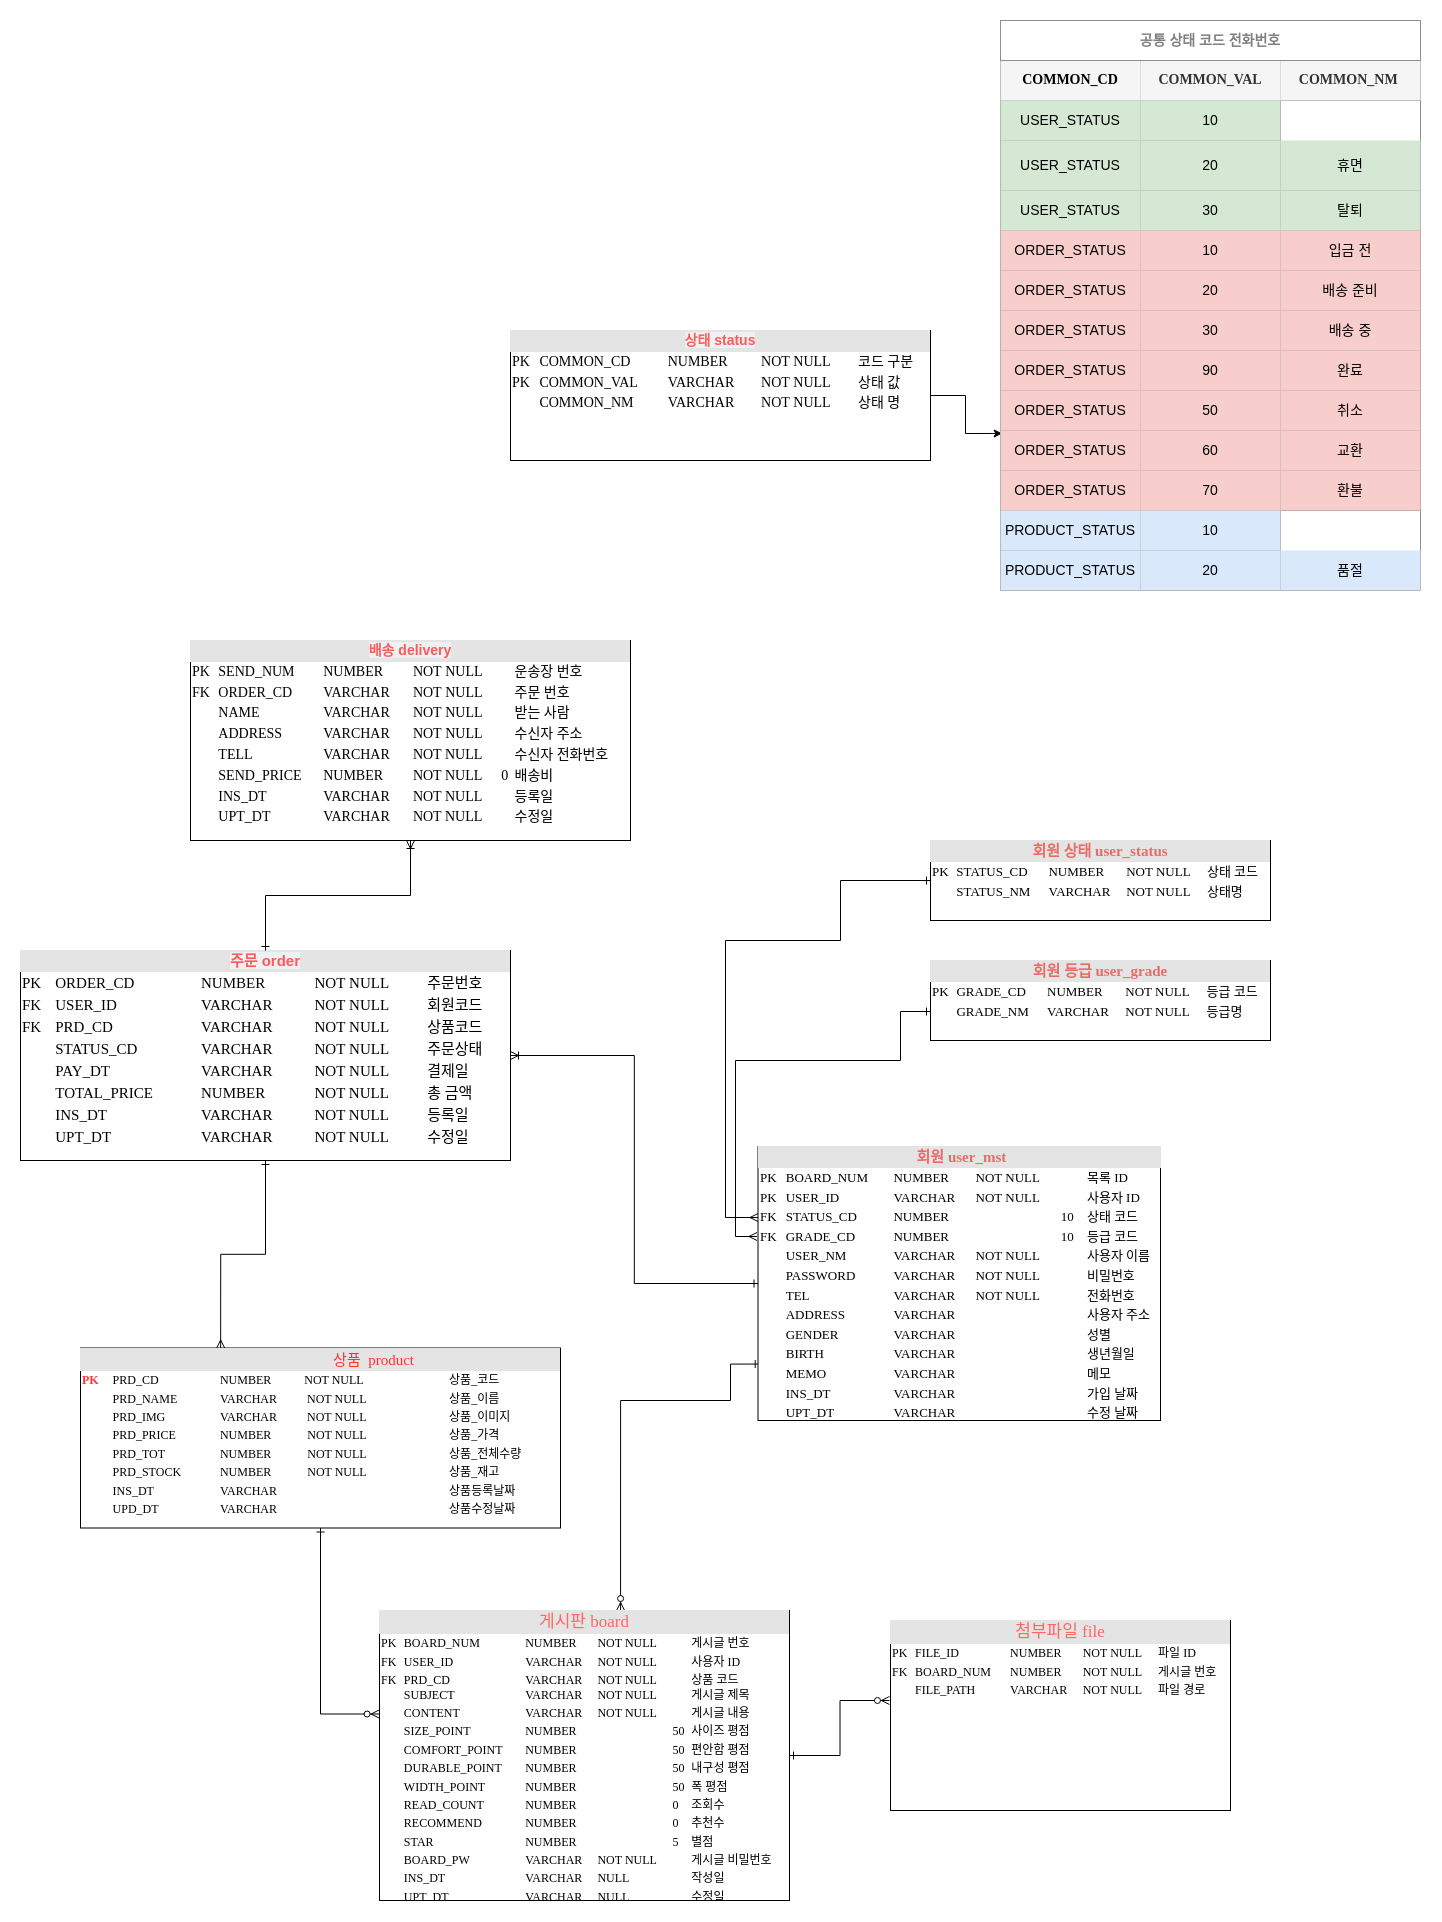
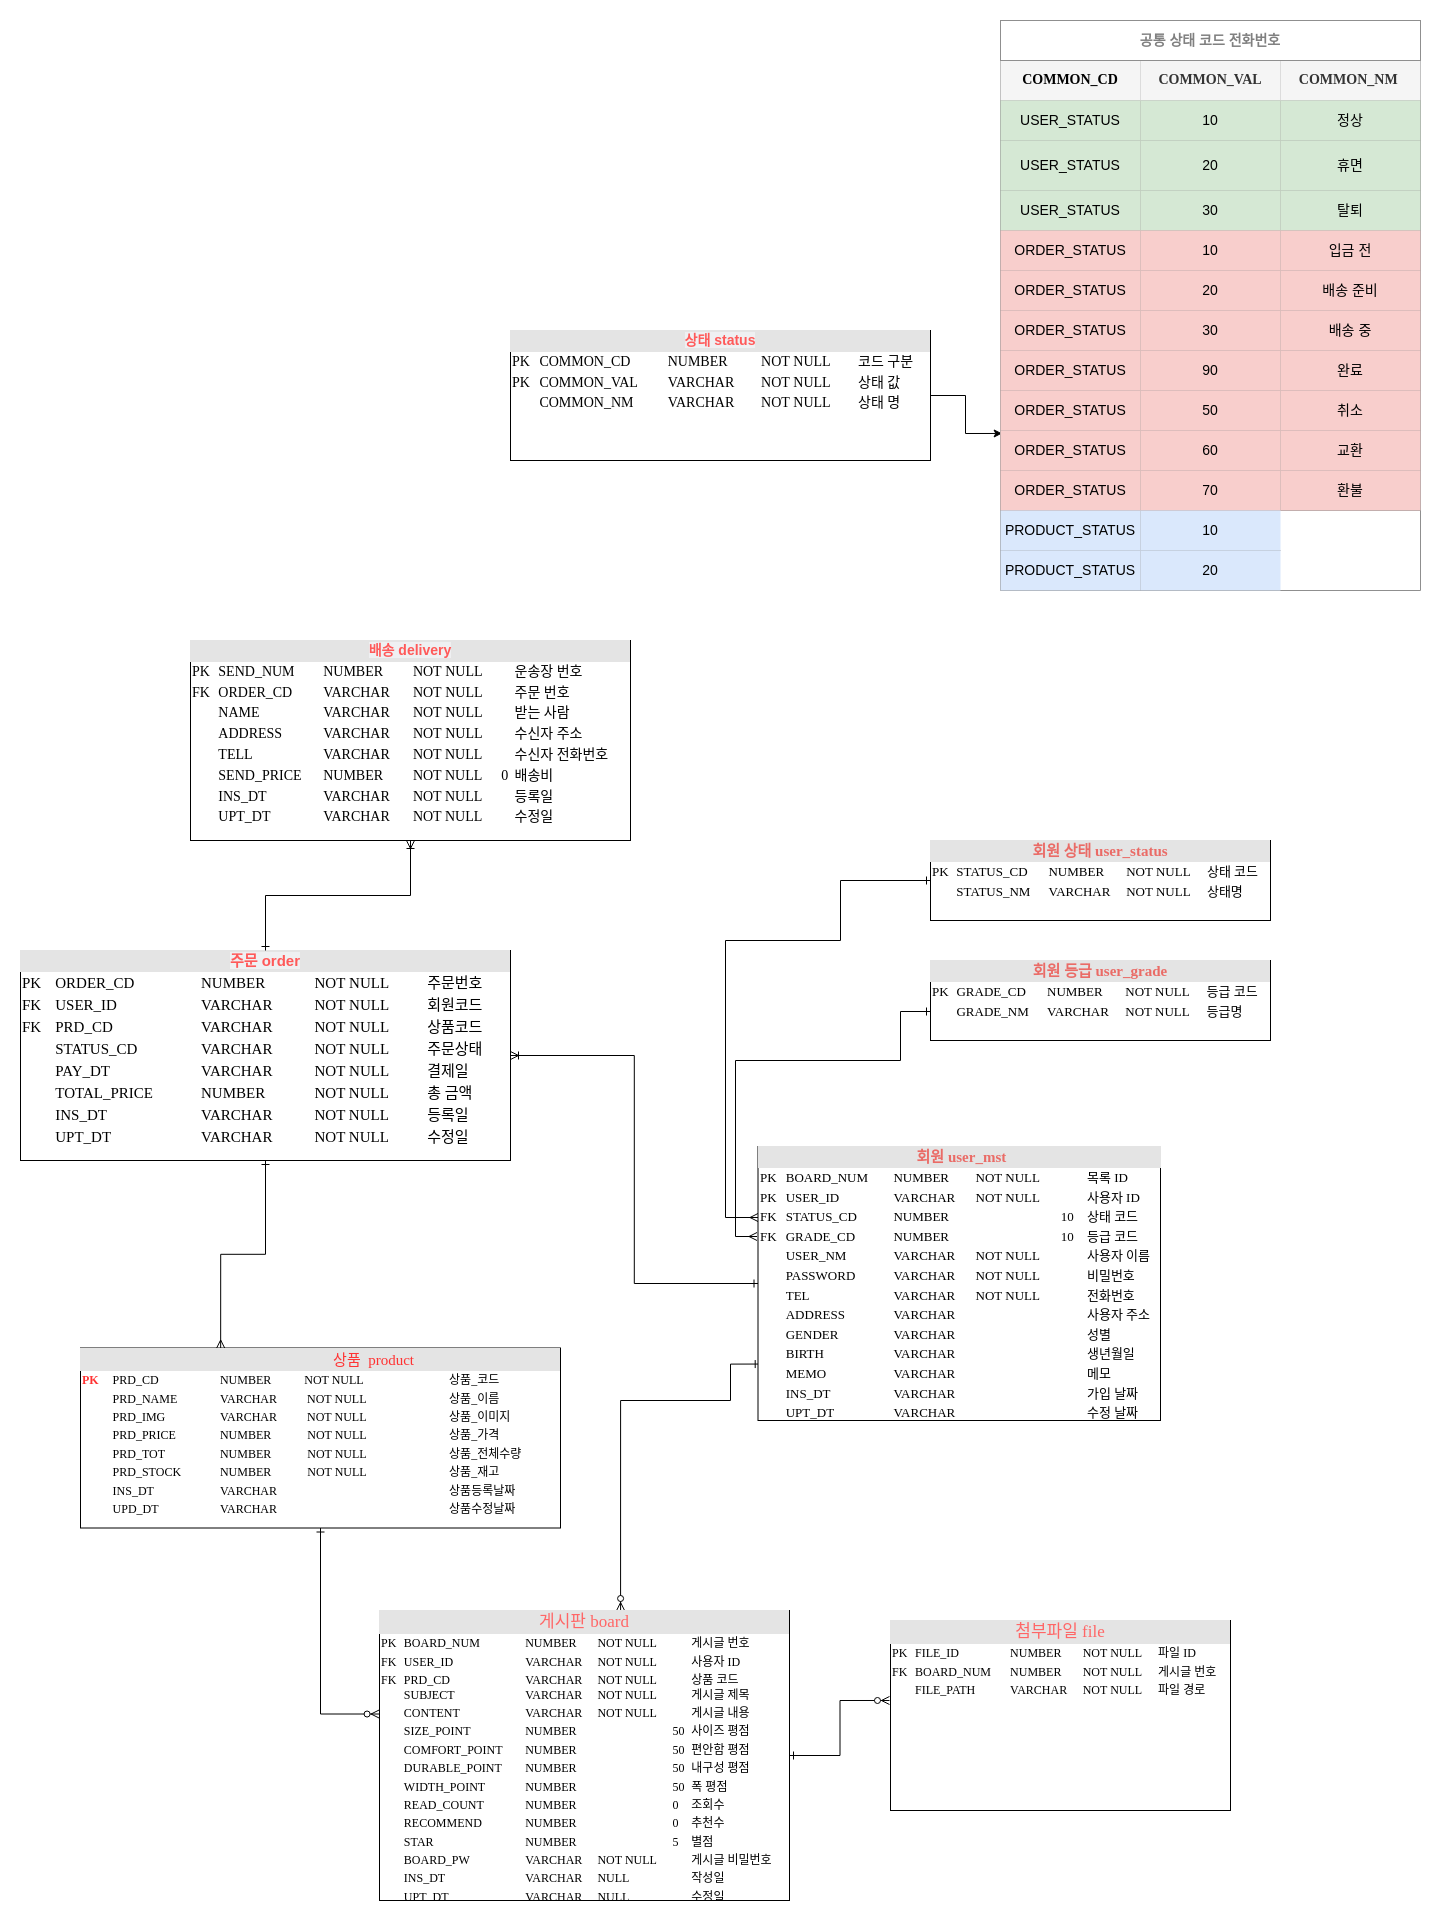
node "정상": added
node "품절": removed
